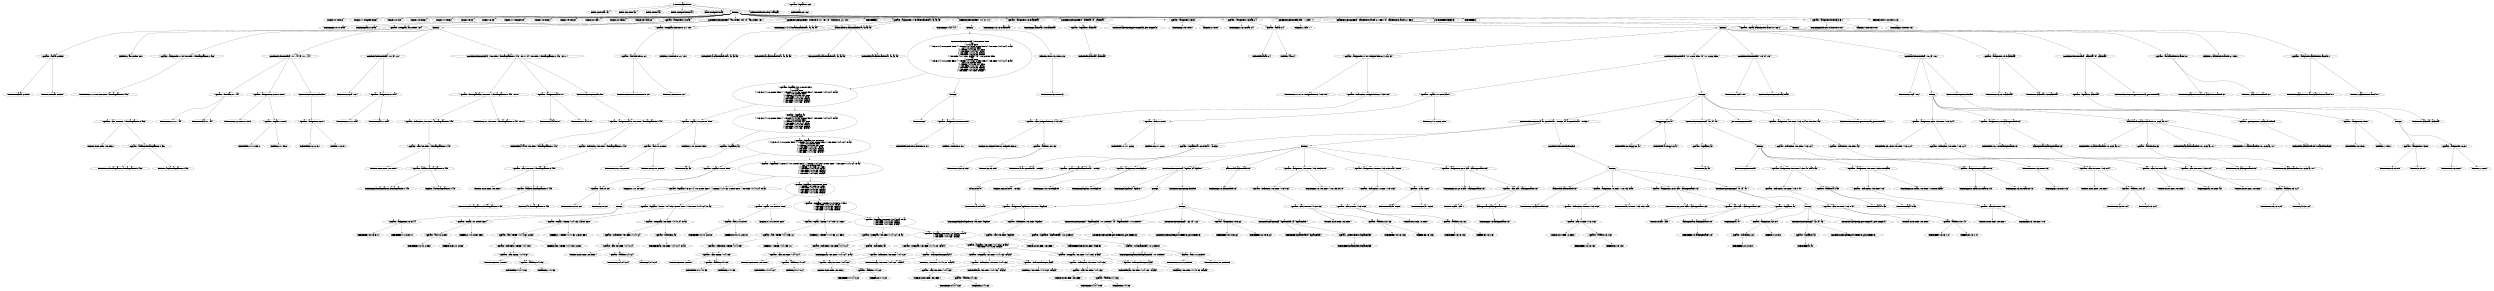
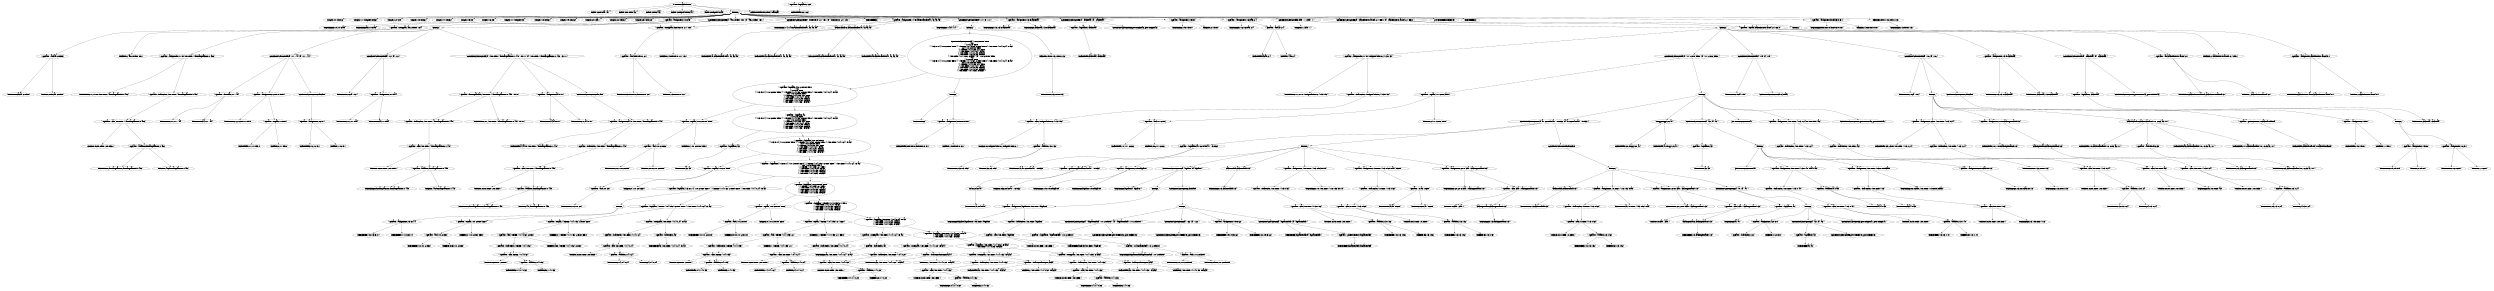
node "(LITERAL_STRUCTURE,if ( v14 ),if ( v14 ))": label "(LITERAL_STRUCTURE,if ( v14 ),if ( v14 ))" -> "(CONTROL_STRUCTURE,if ( v14 ),if ( v14 ))"
node "(<operator>.indirection,*(_QWORD *)(dnsmasq_daemon + 456))": added
node "(CONTROL_STRUCTURE,break;,break;)": label "(CONTROL_STRUCTURE,break;,break;)" -> "(CONTROL_STRUCTURE,live;,break;)"
node "(IDENTIFIER,new_chain,new_chain = v13)": removed
node "(LITERAL,8,v10 & 8)": removed
node "(IDENTIFIER,v20,*v20 = 0)": removed
